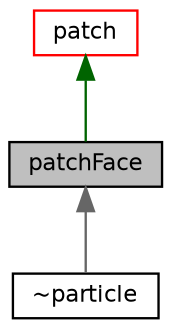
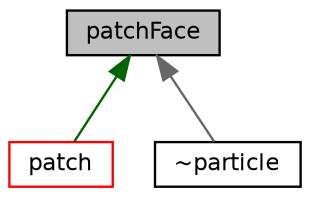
edge "patchFace" -> "patch": reversed
